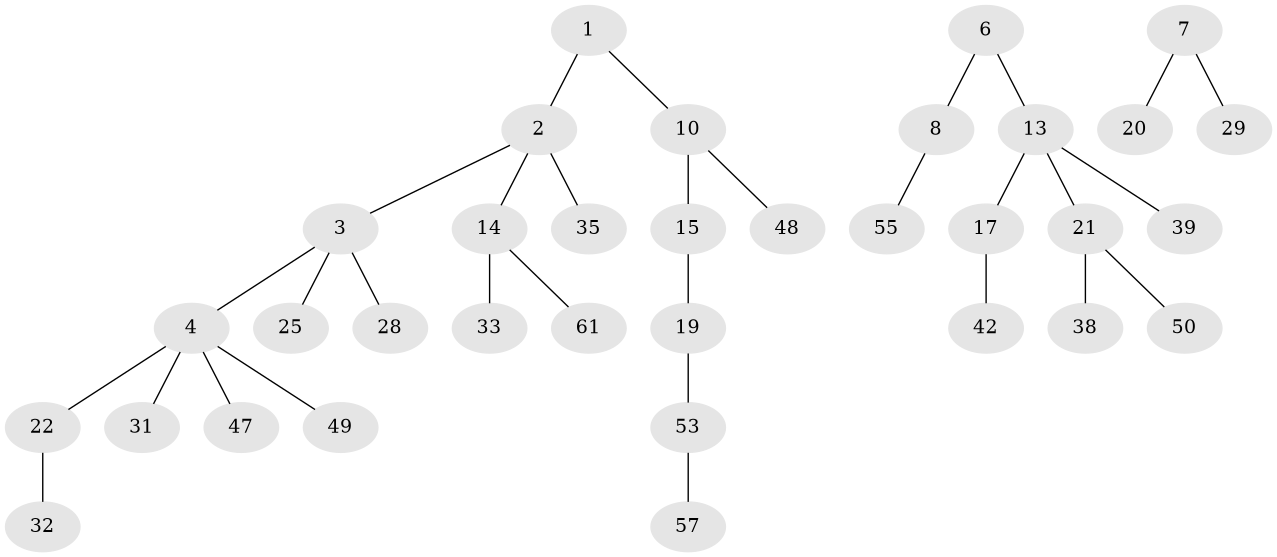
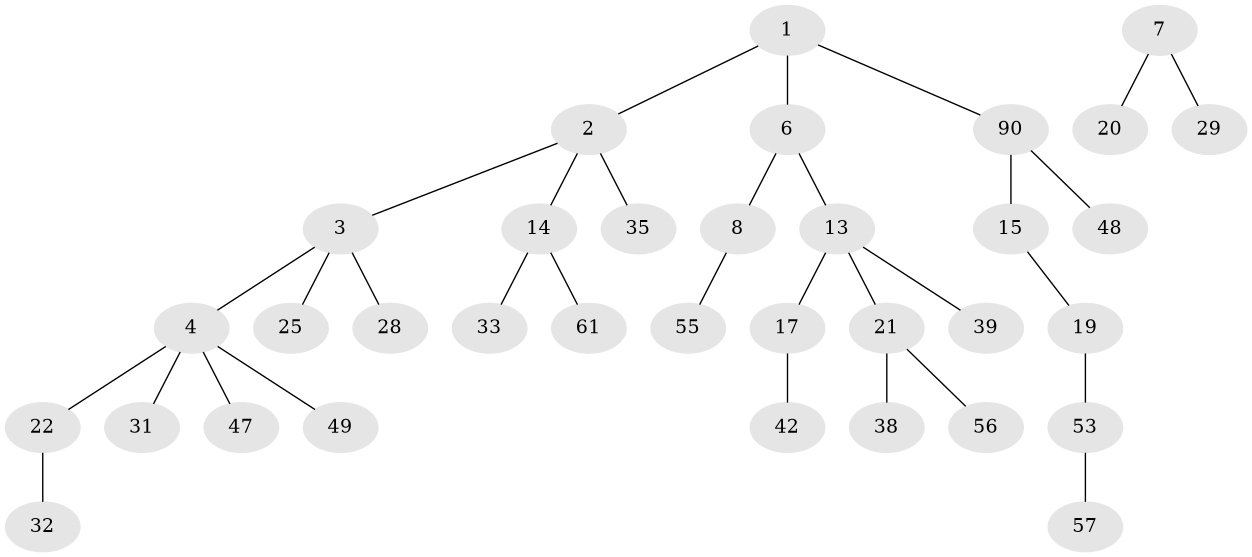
edge "1" -- "6": added
node "10": label "10" -> "90"
node "50": label "50" -> "56"
